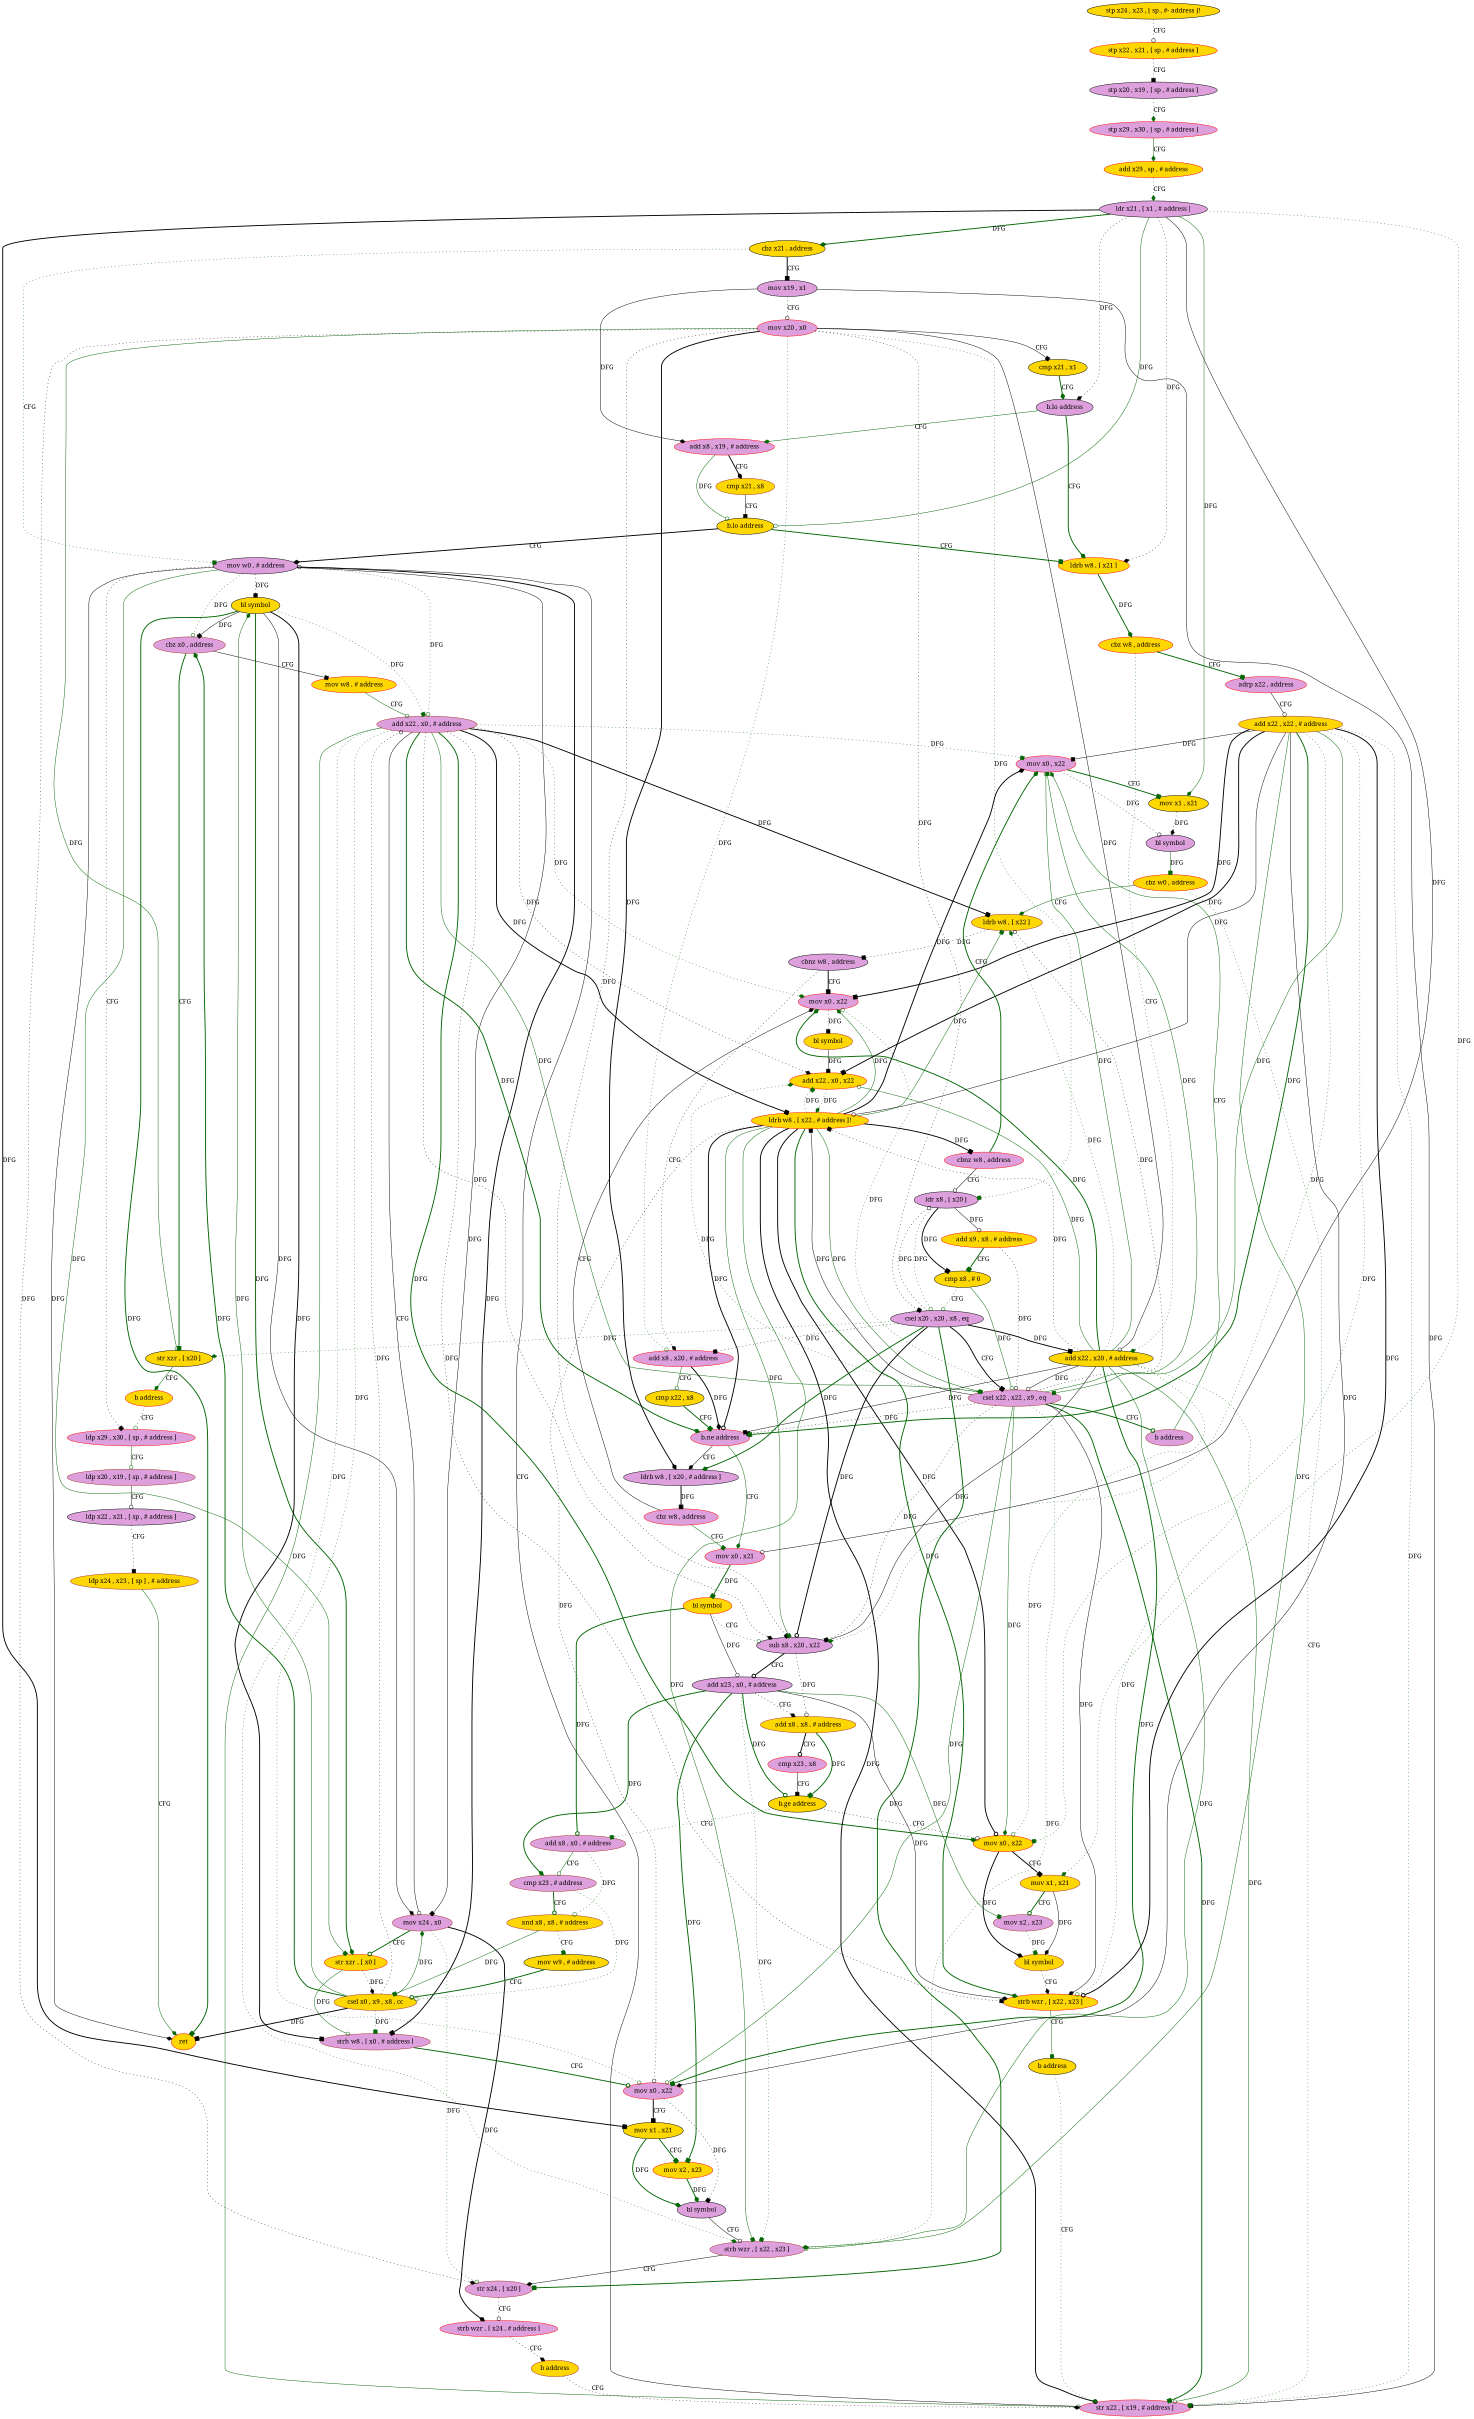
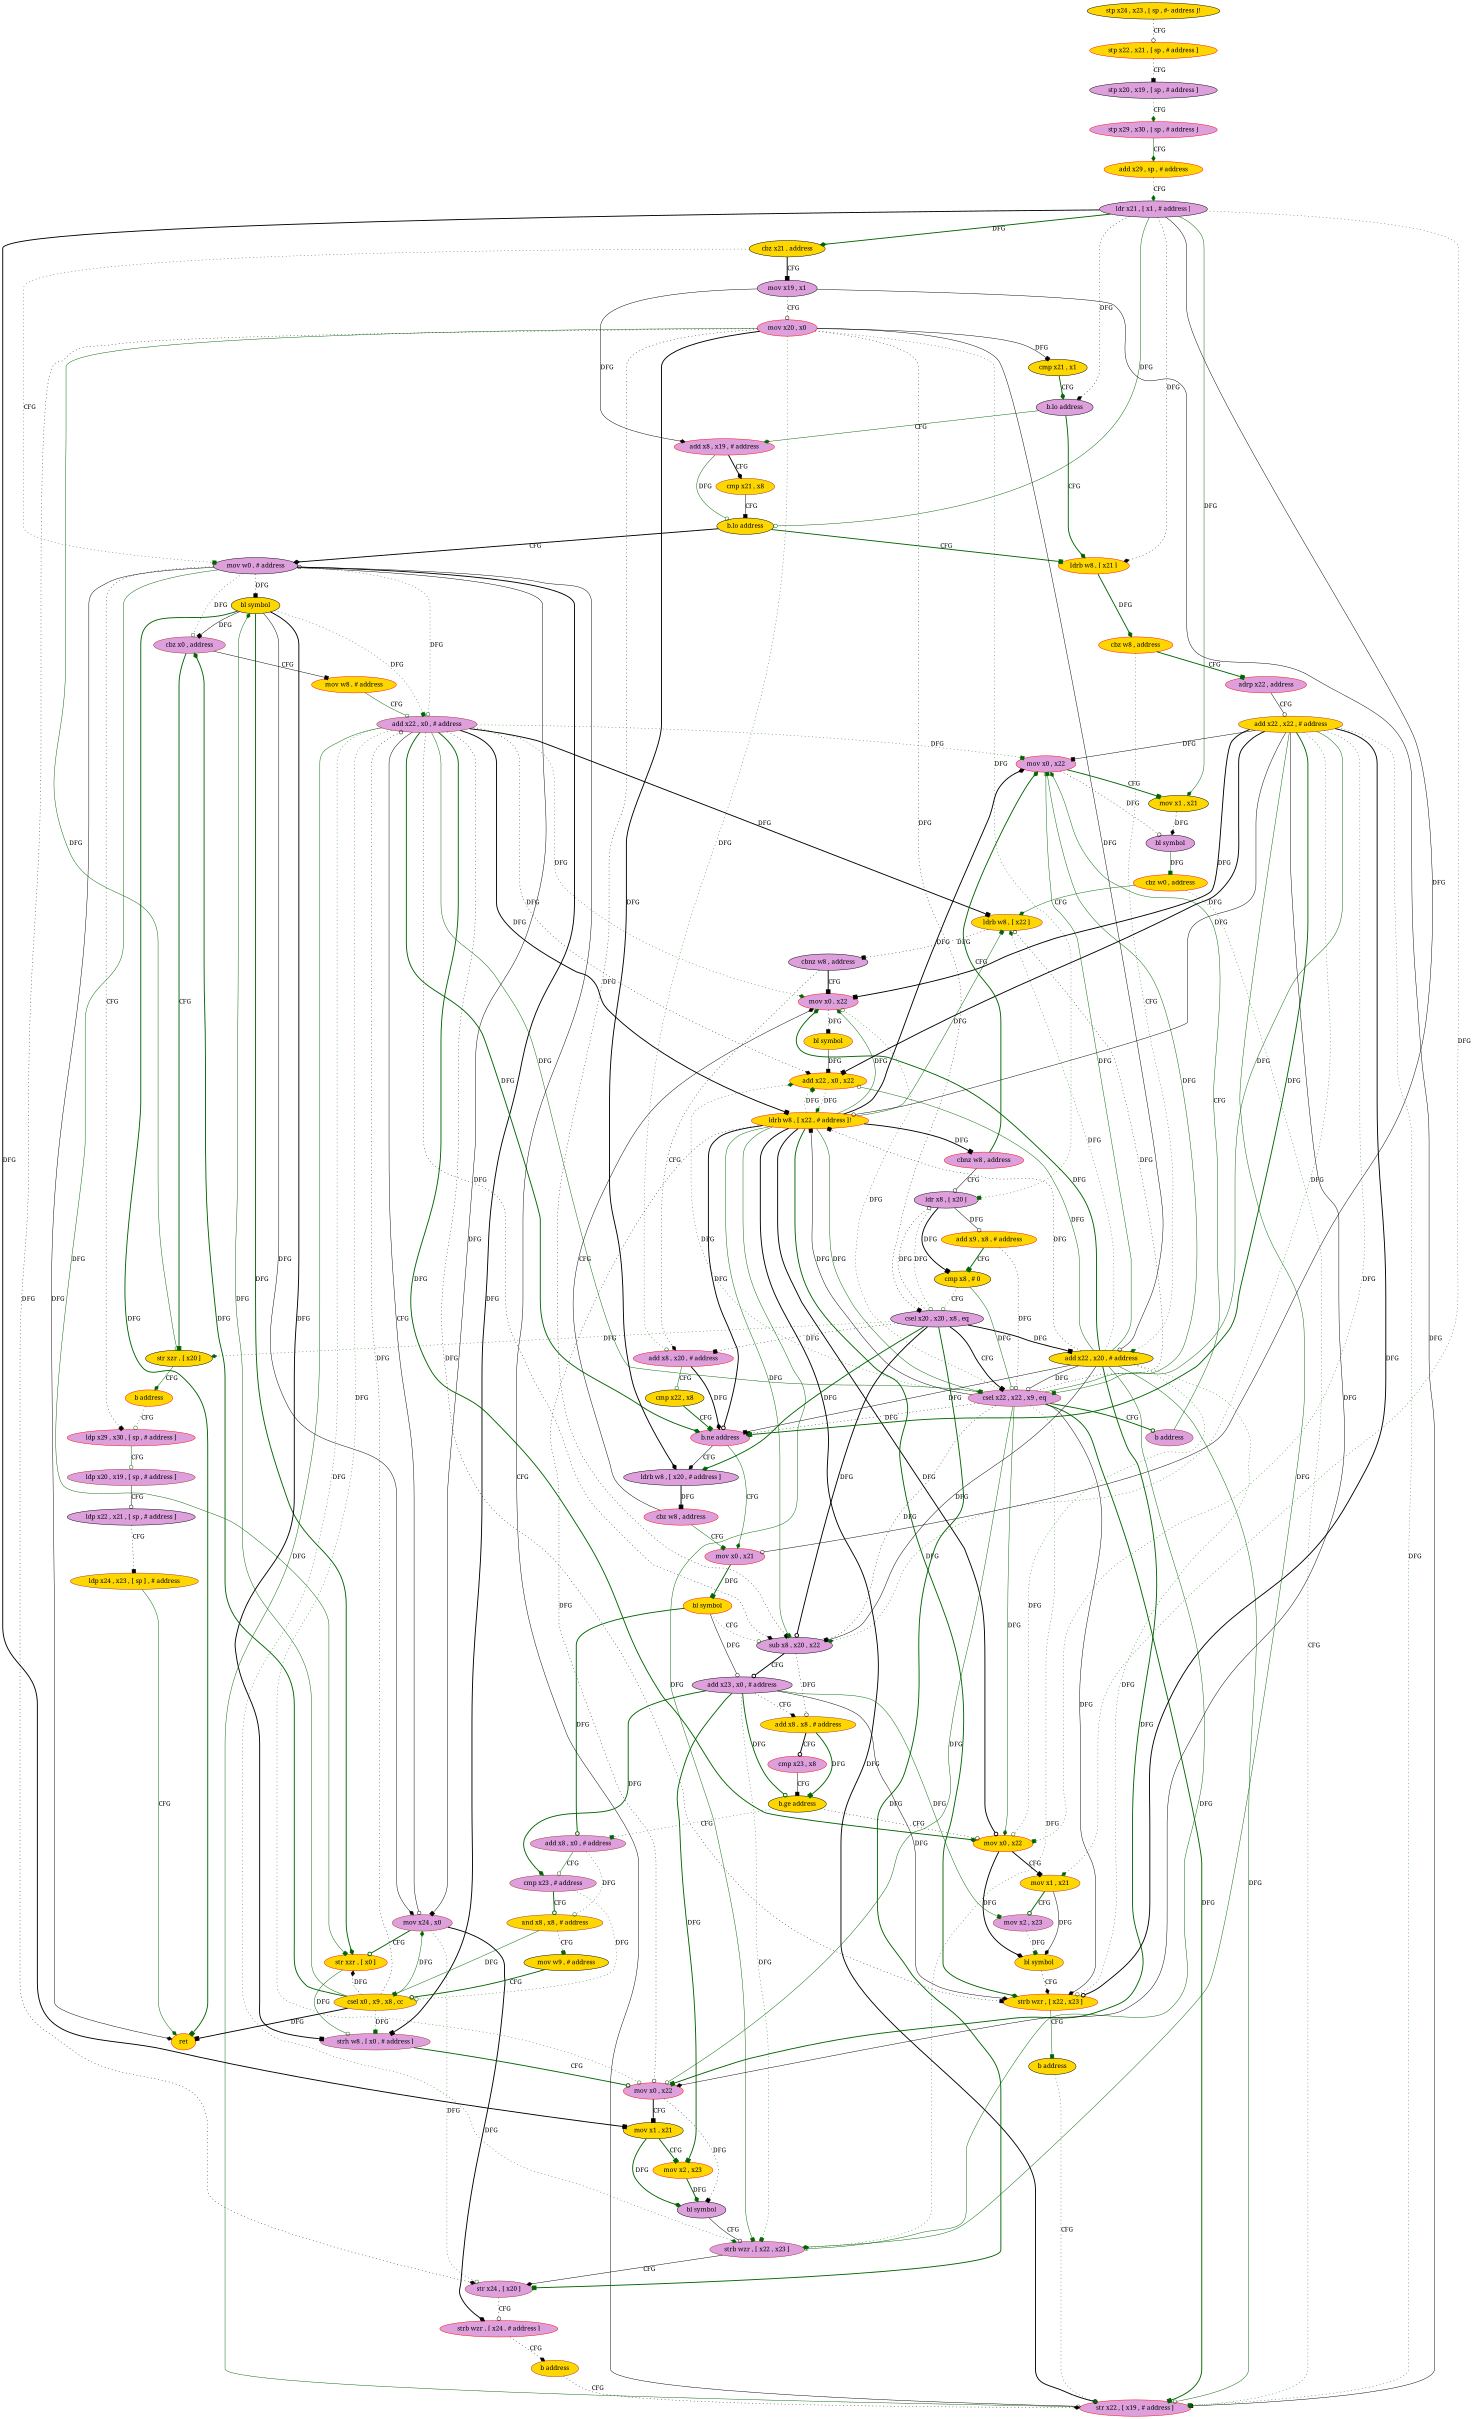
edge "mov x20 , x0" -> "cmp x21 , x1": label "CFG" -> "DFG"
edge "str xzr , [ x0 ]" -> "csel x0 , x9 , x8 , cc": reversed
